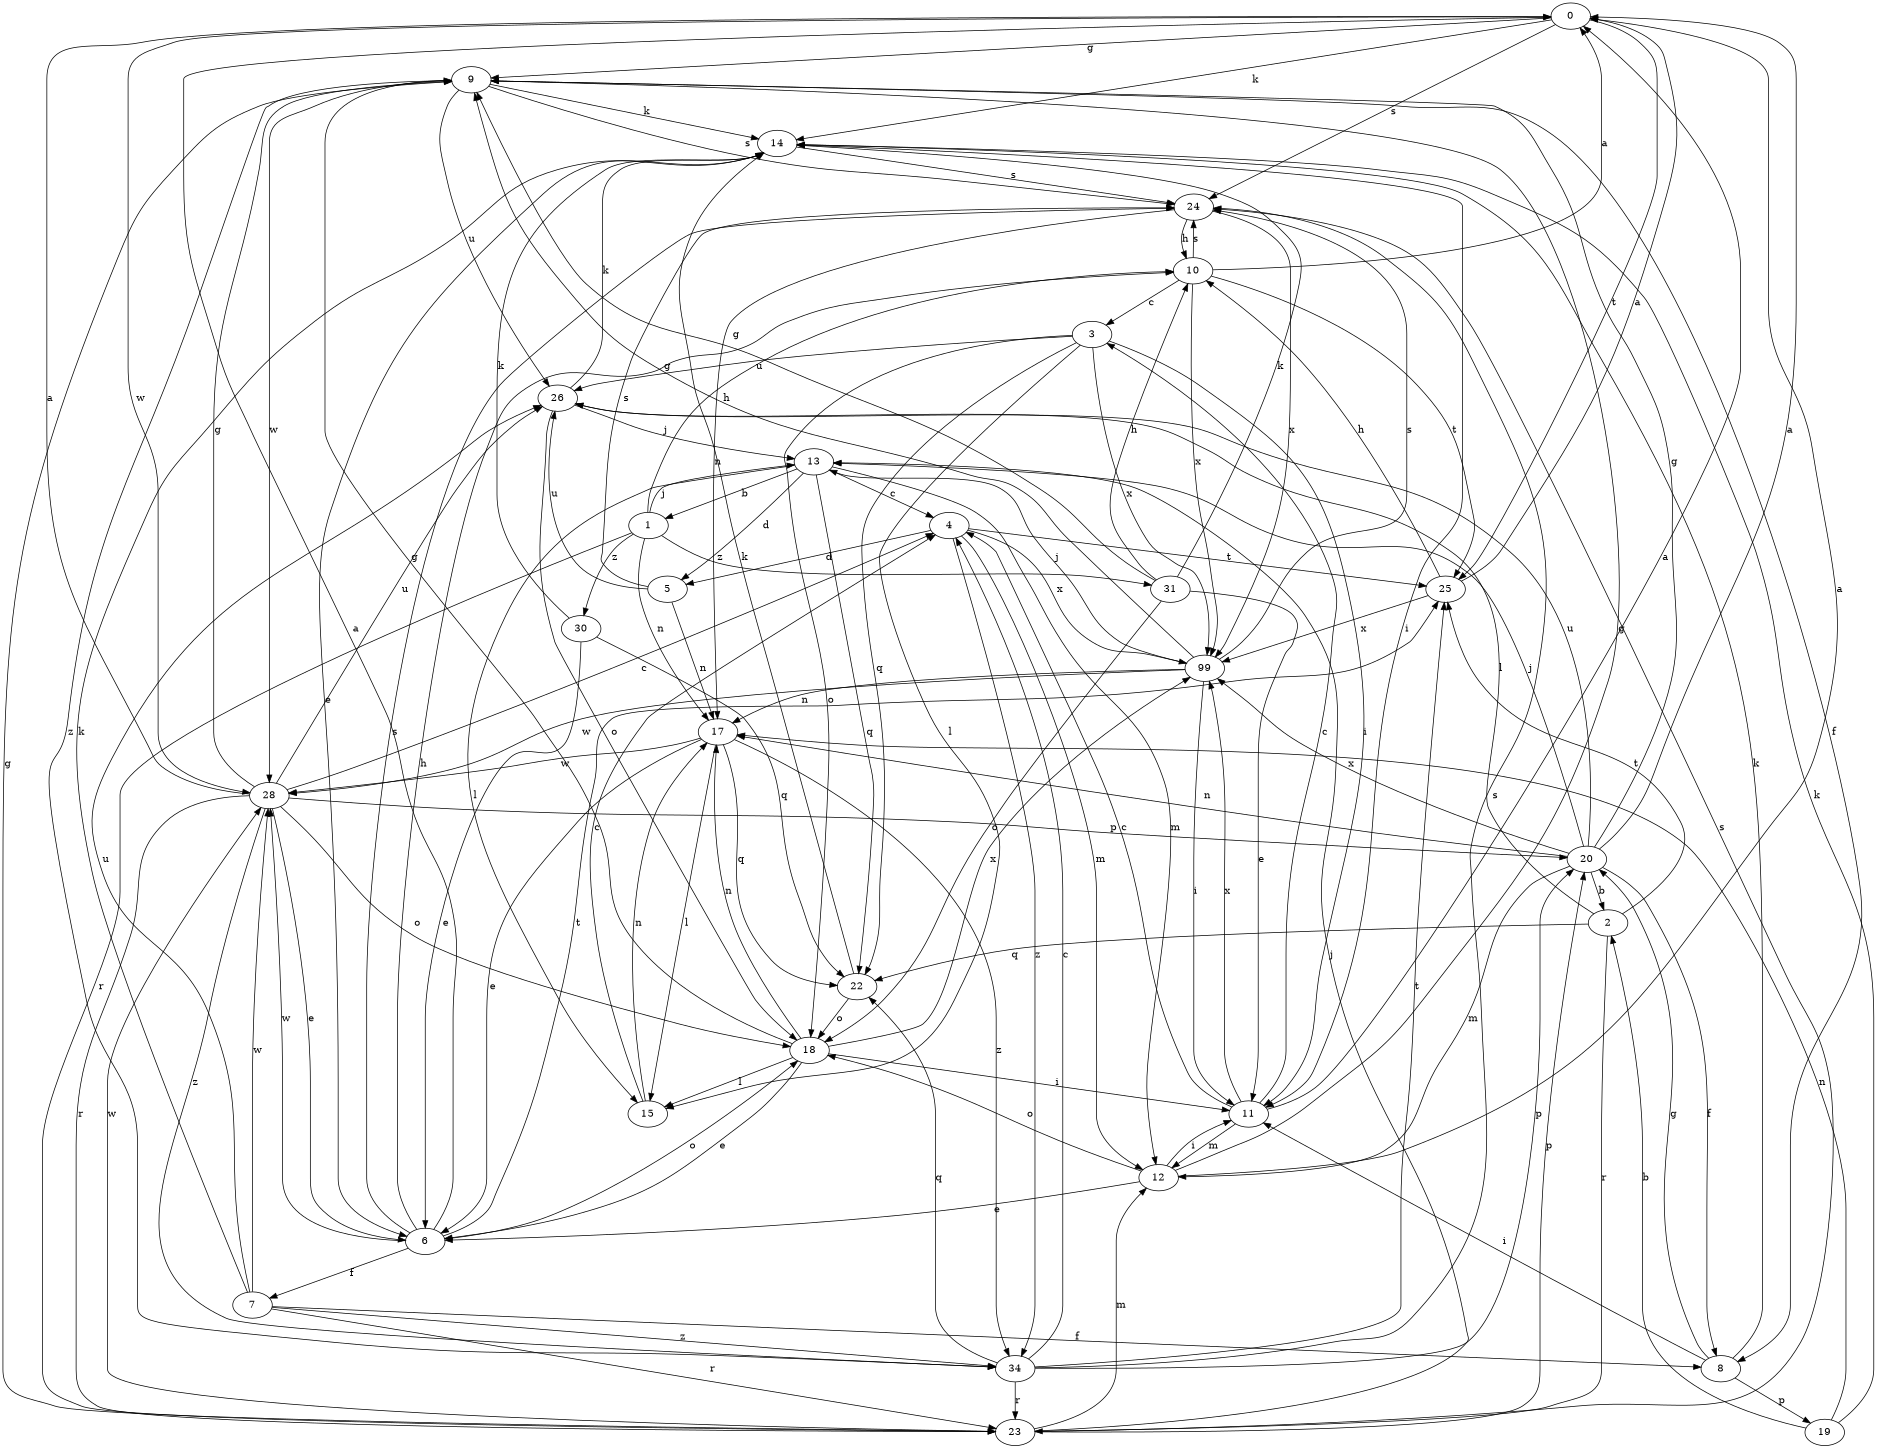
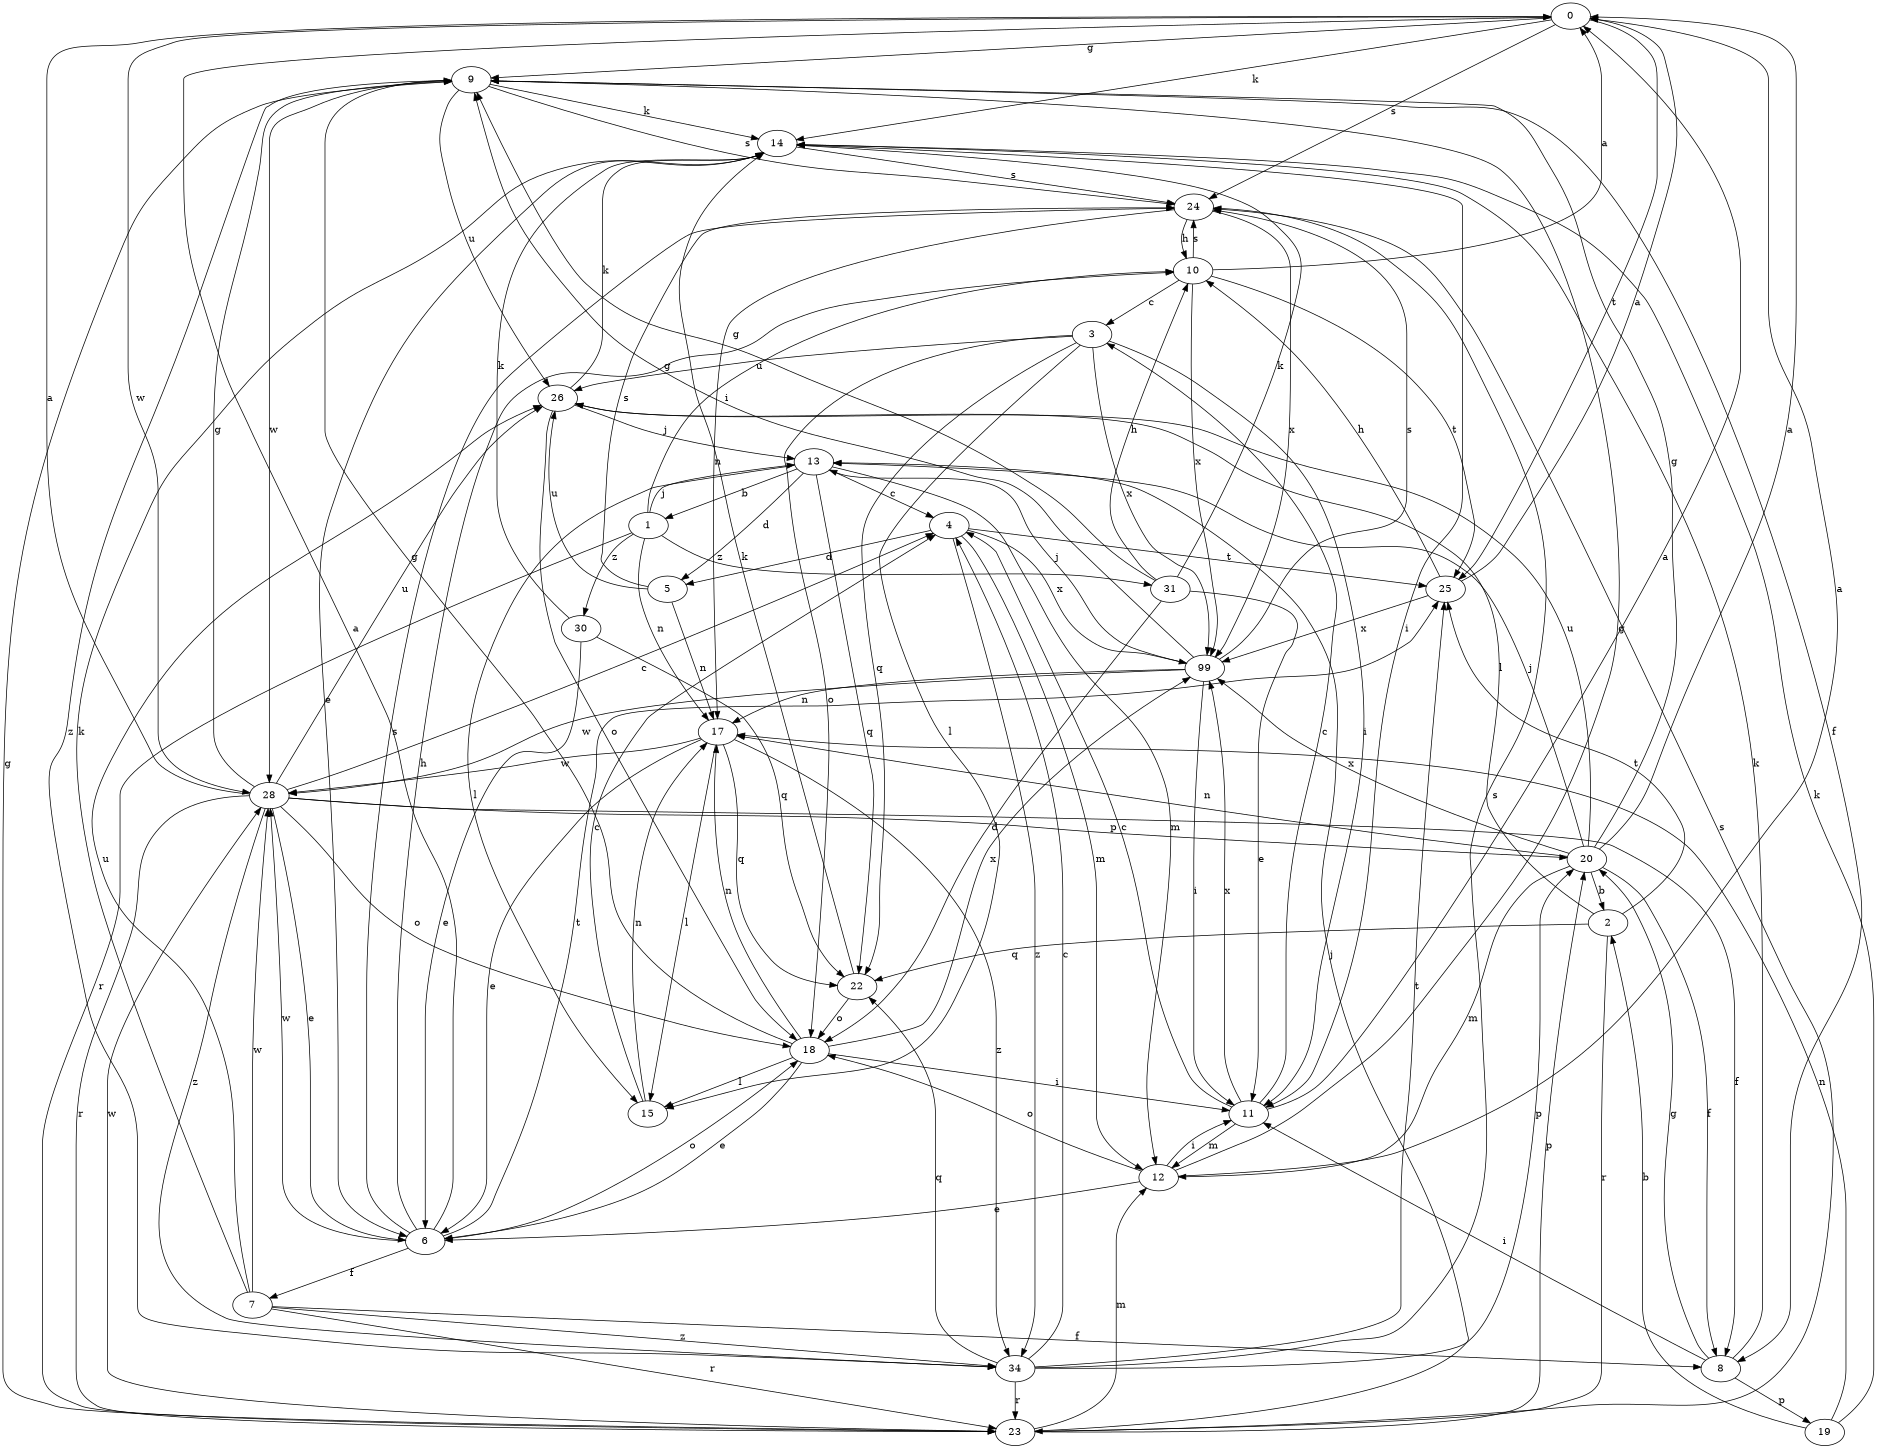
edge "1" -> "10": label "h" -> "i"
edge "28" -> "8": added, label "f"
edge "31" -> "18": label "o" -> "d"
